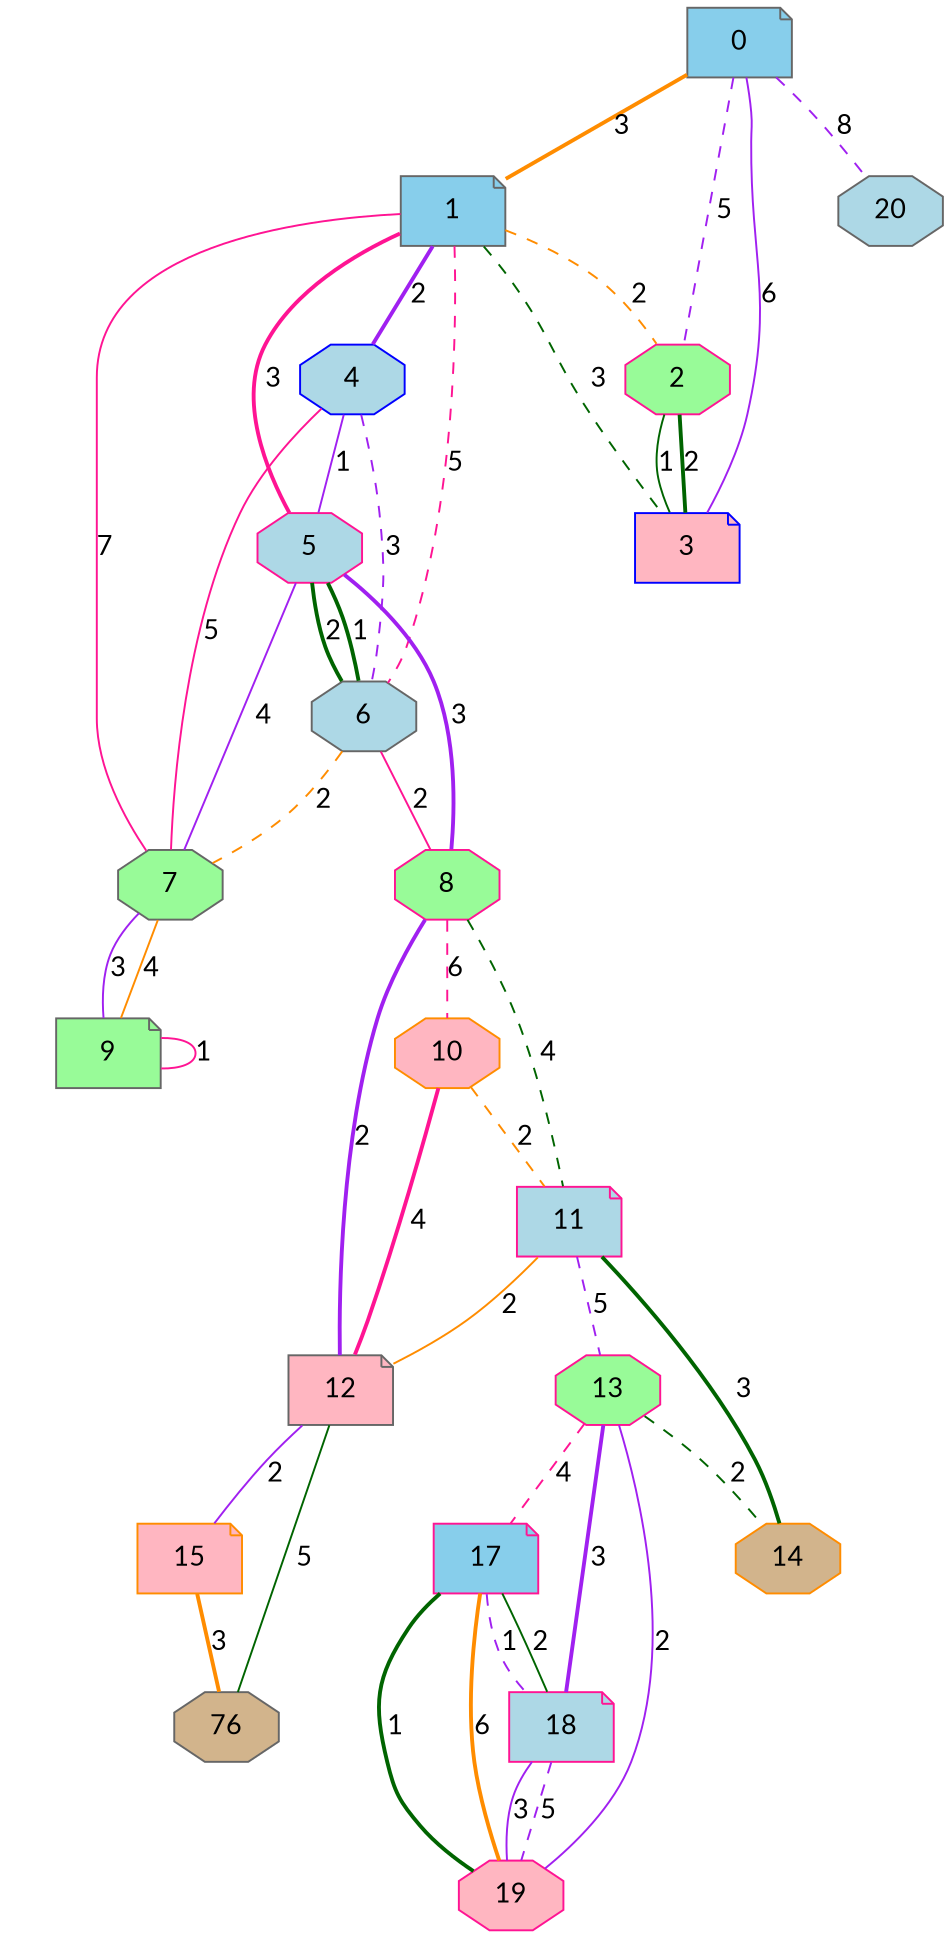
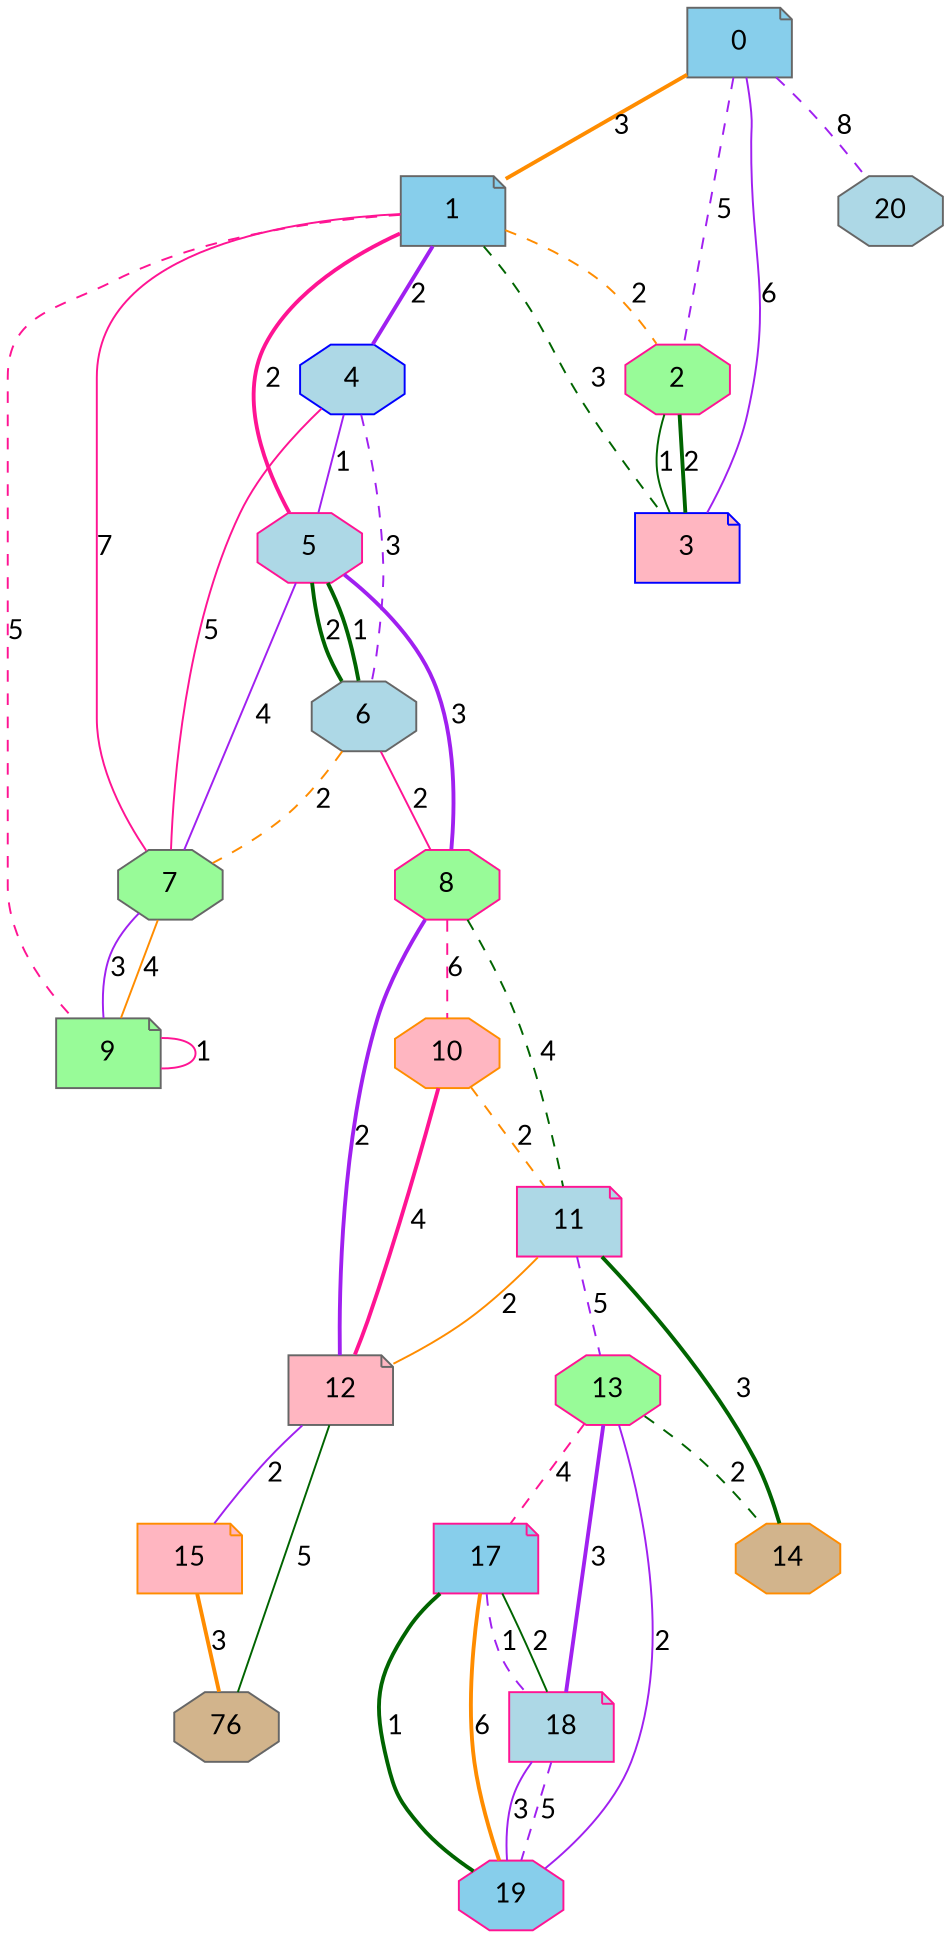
edge "1" -- "5": label "3" -> "2"
edge "1" -- "6": now "1" -- "9"
node "19": fillcolor lightpink -> skyblue
